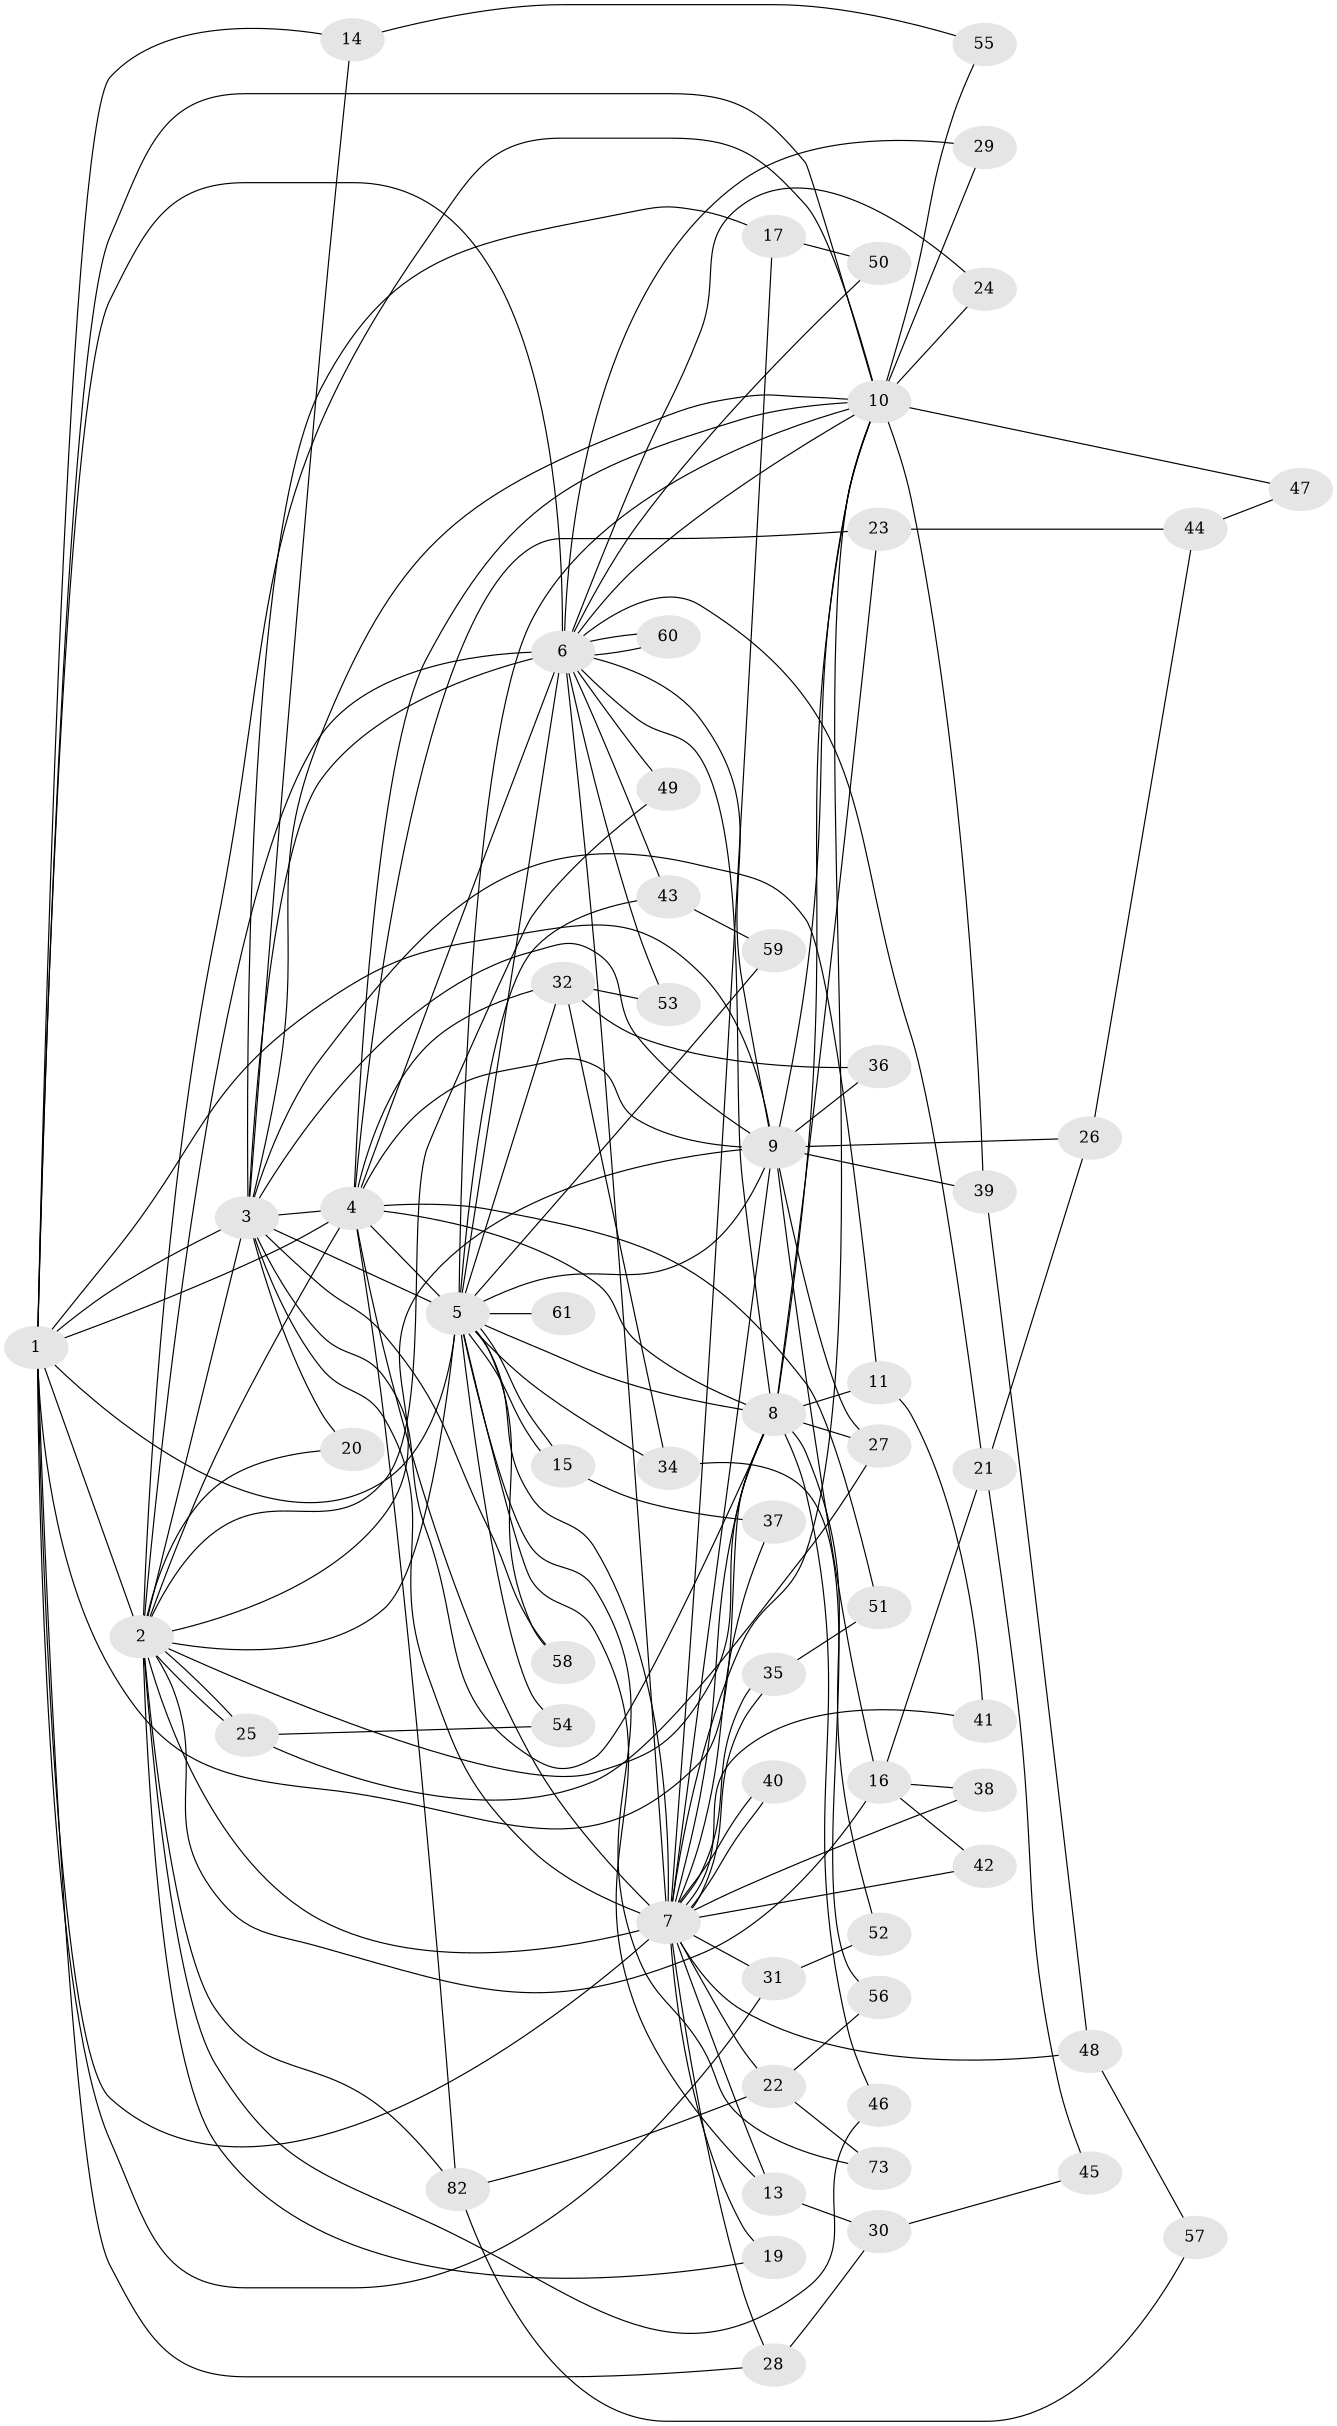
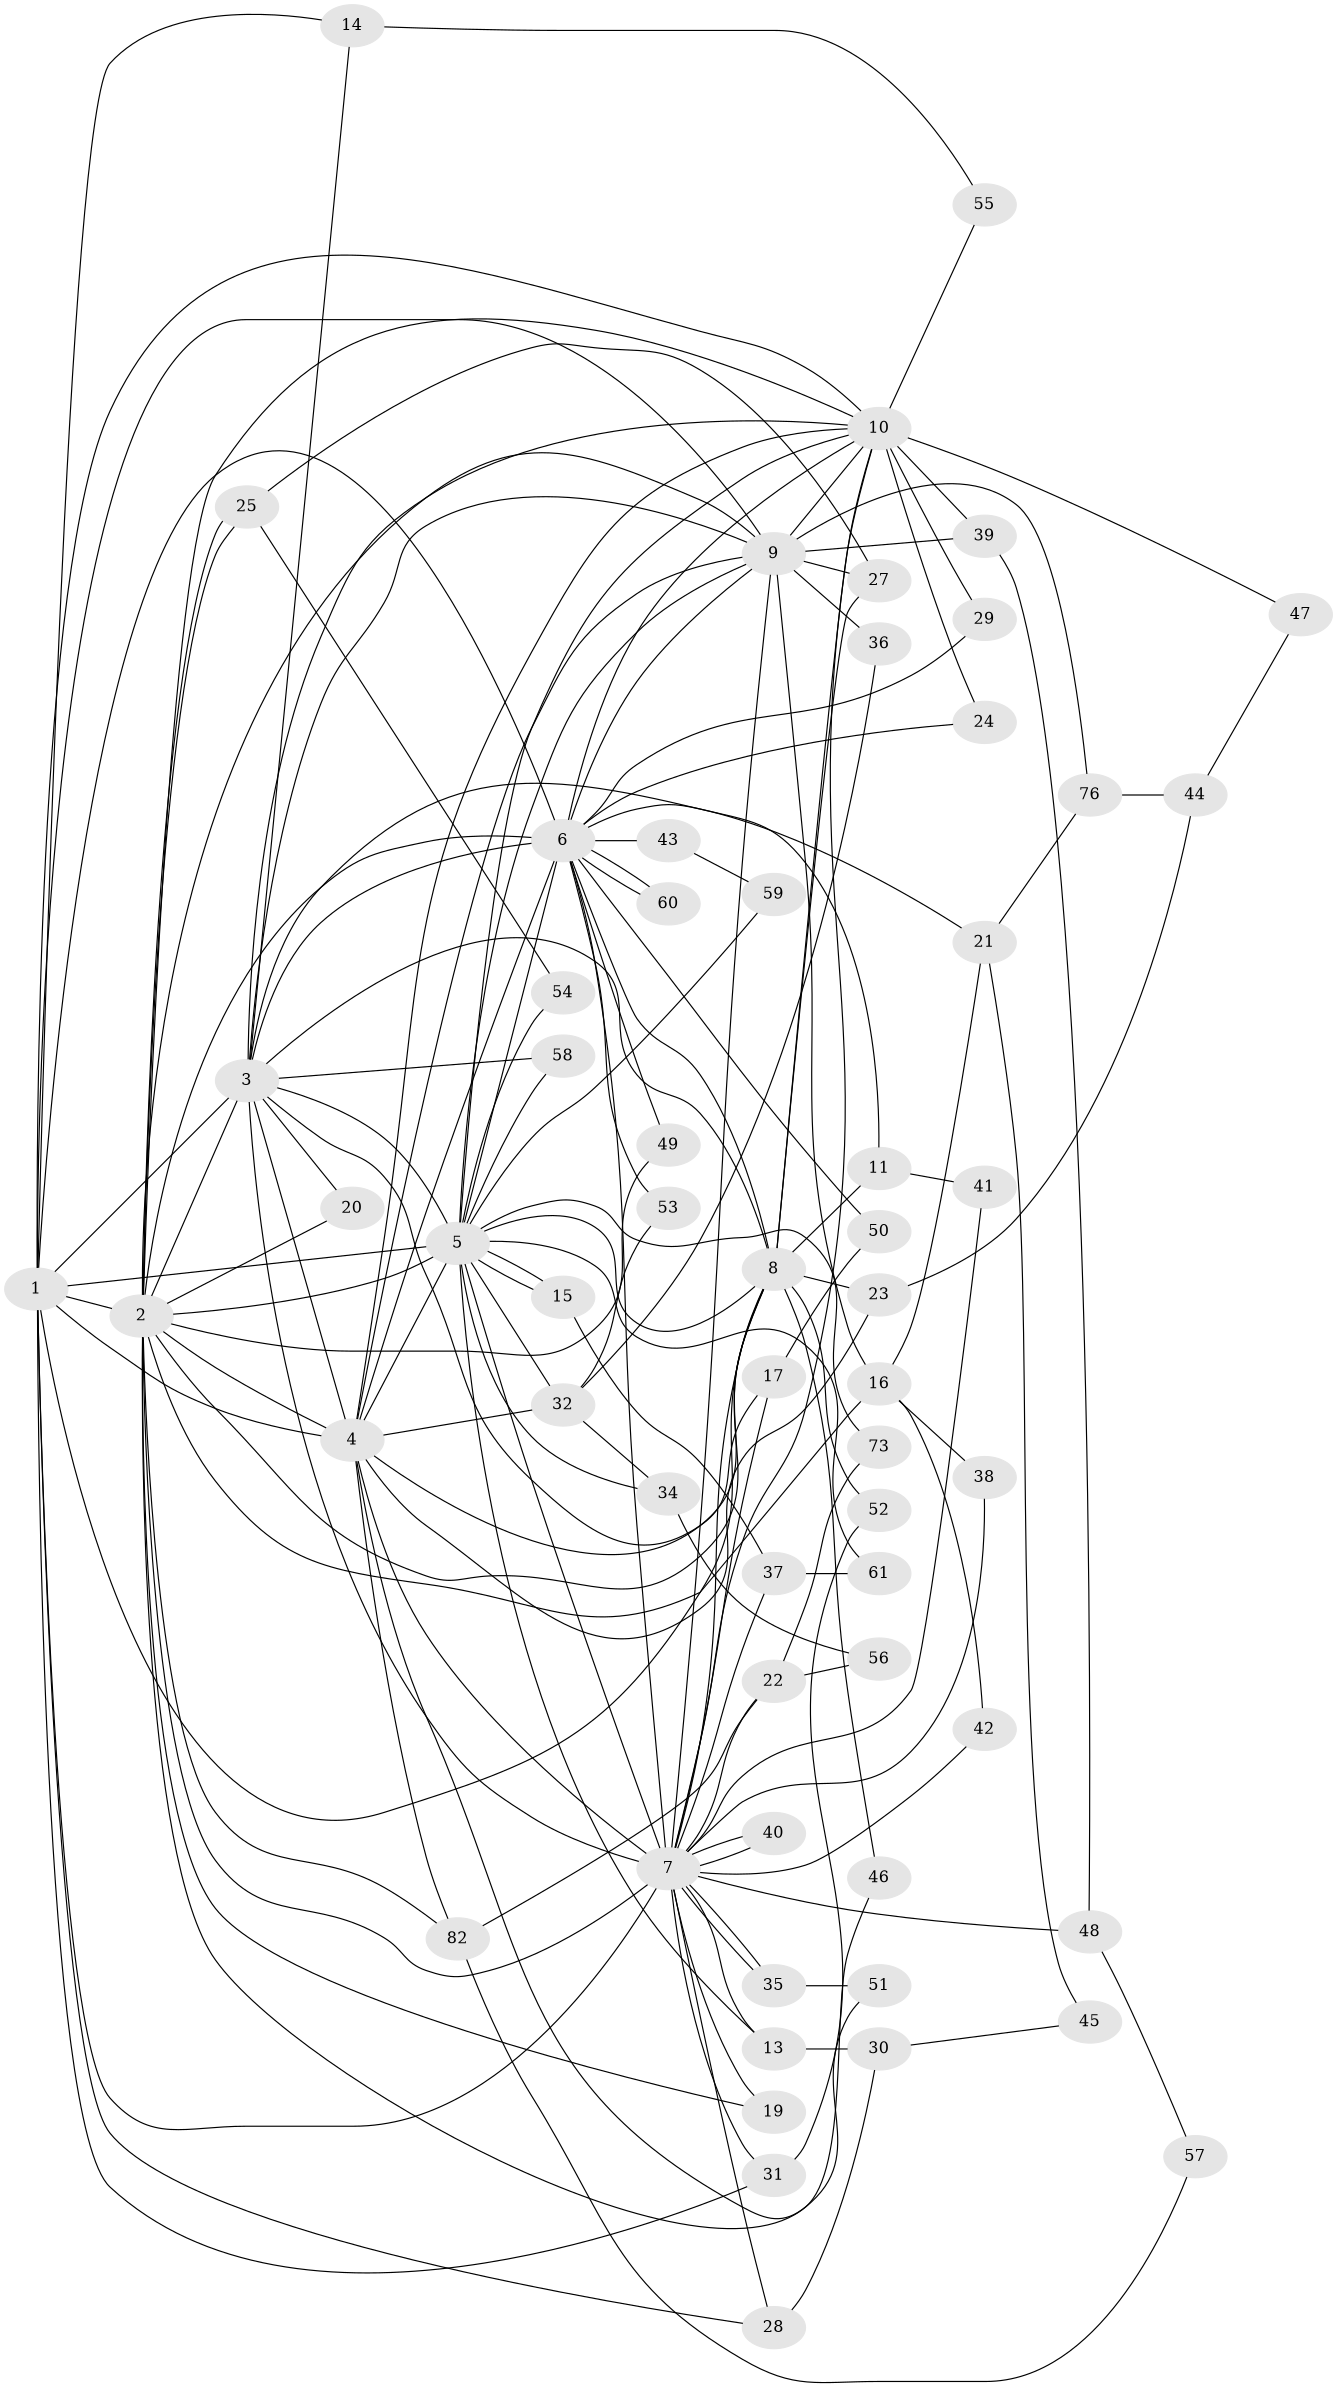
edge "43" -- "5": removed
node "26": label "26" -> "76"
edge "37" -- "61": added
